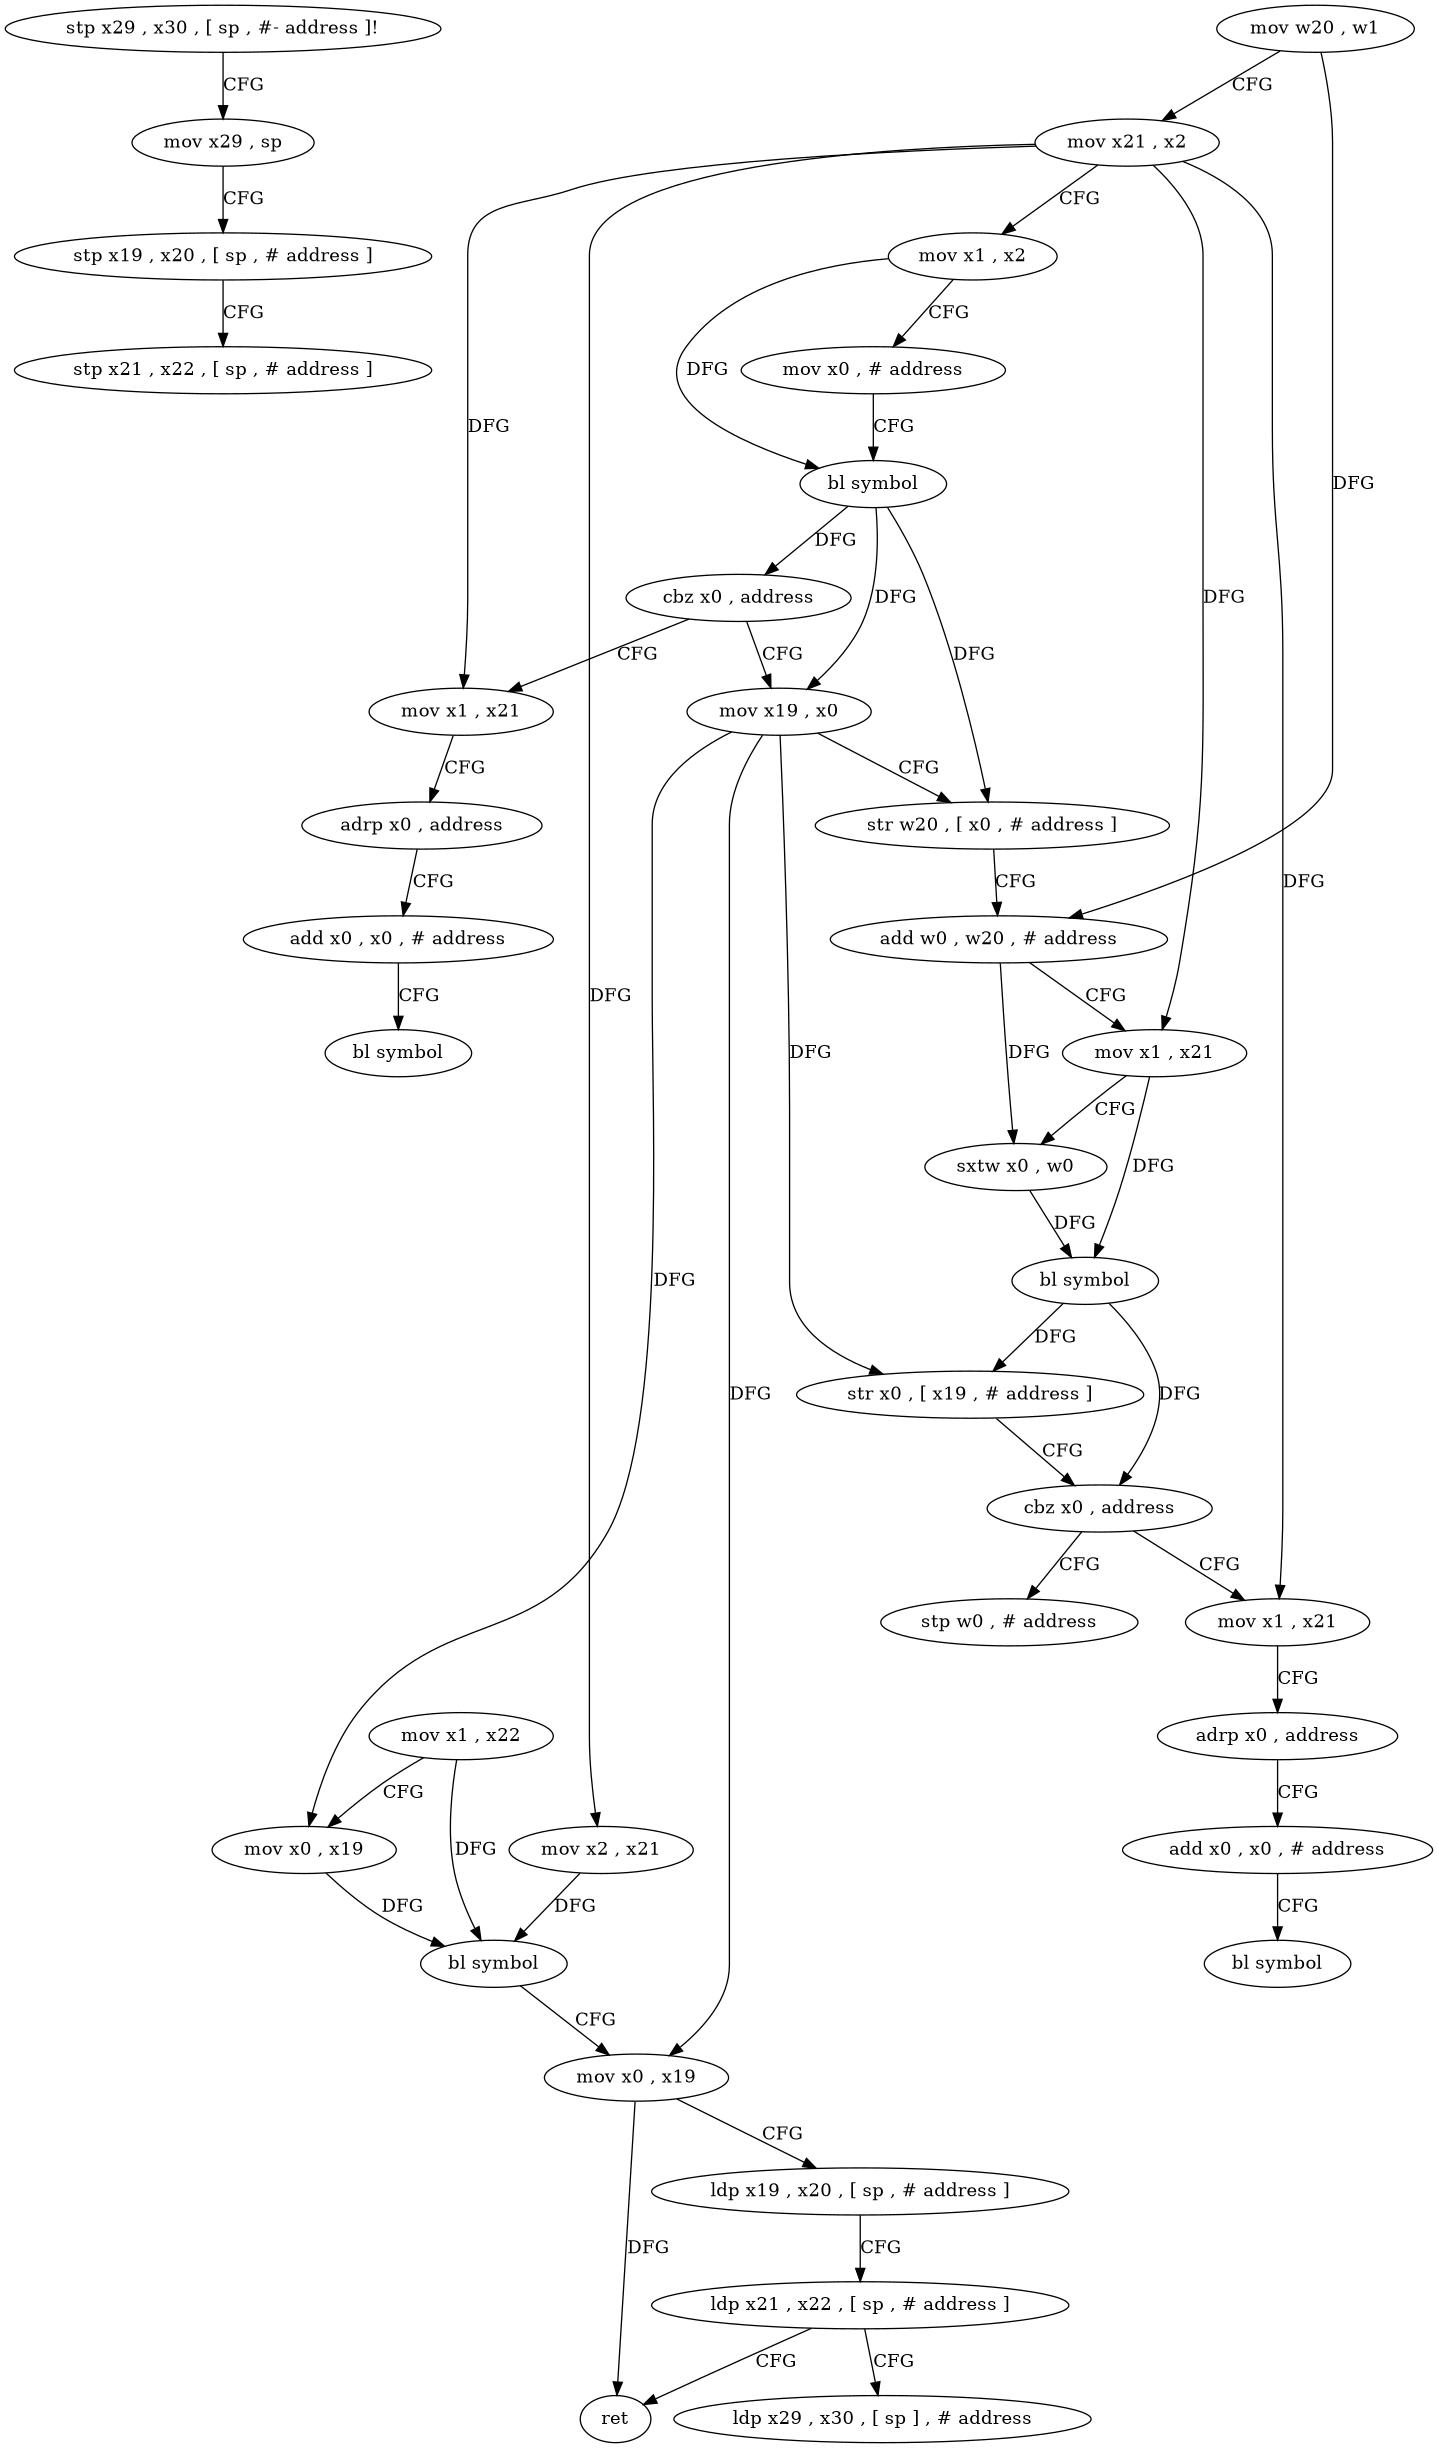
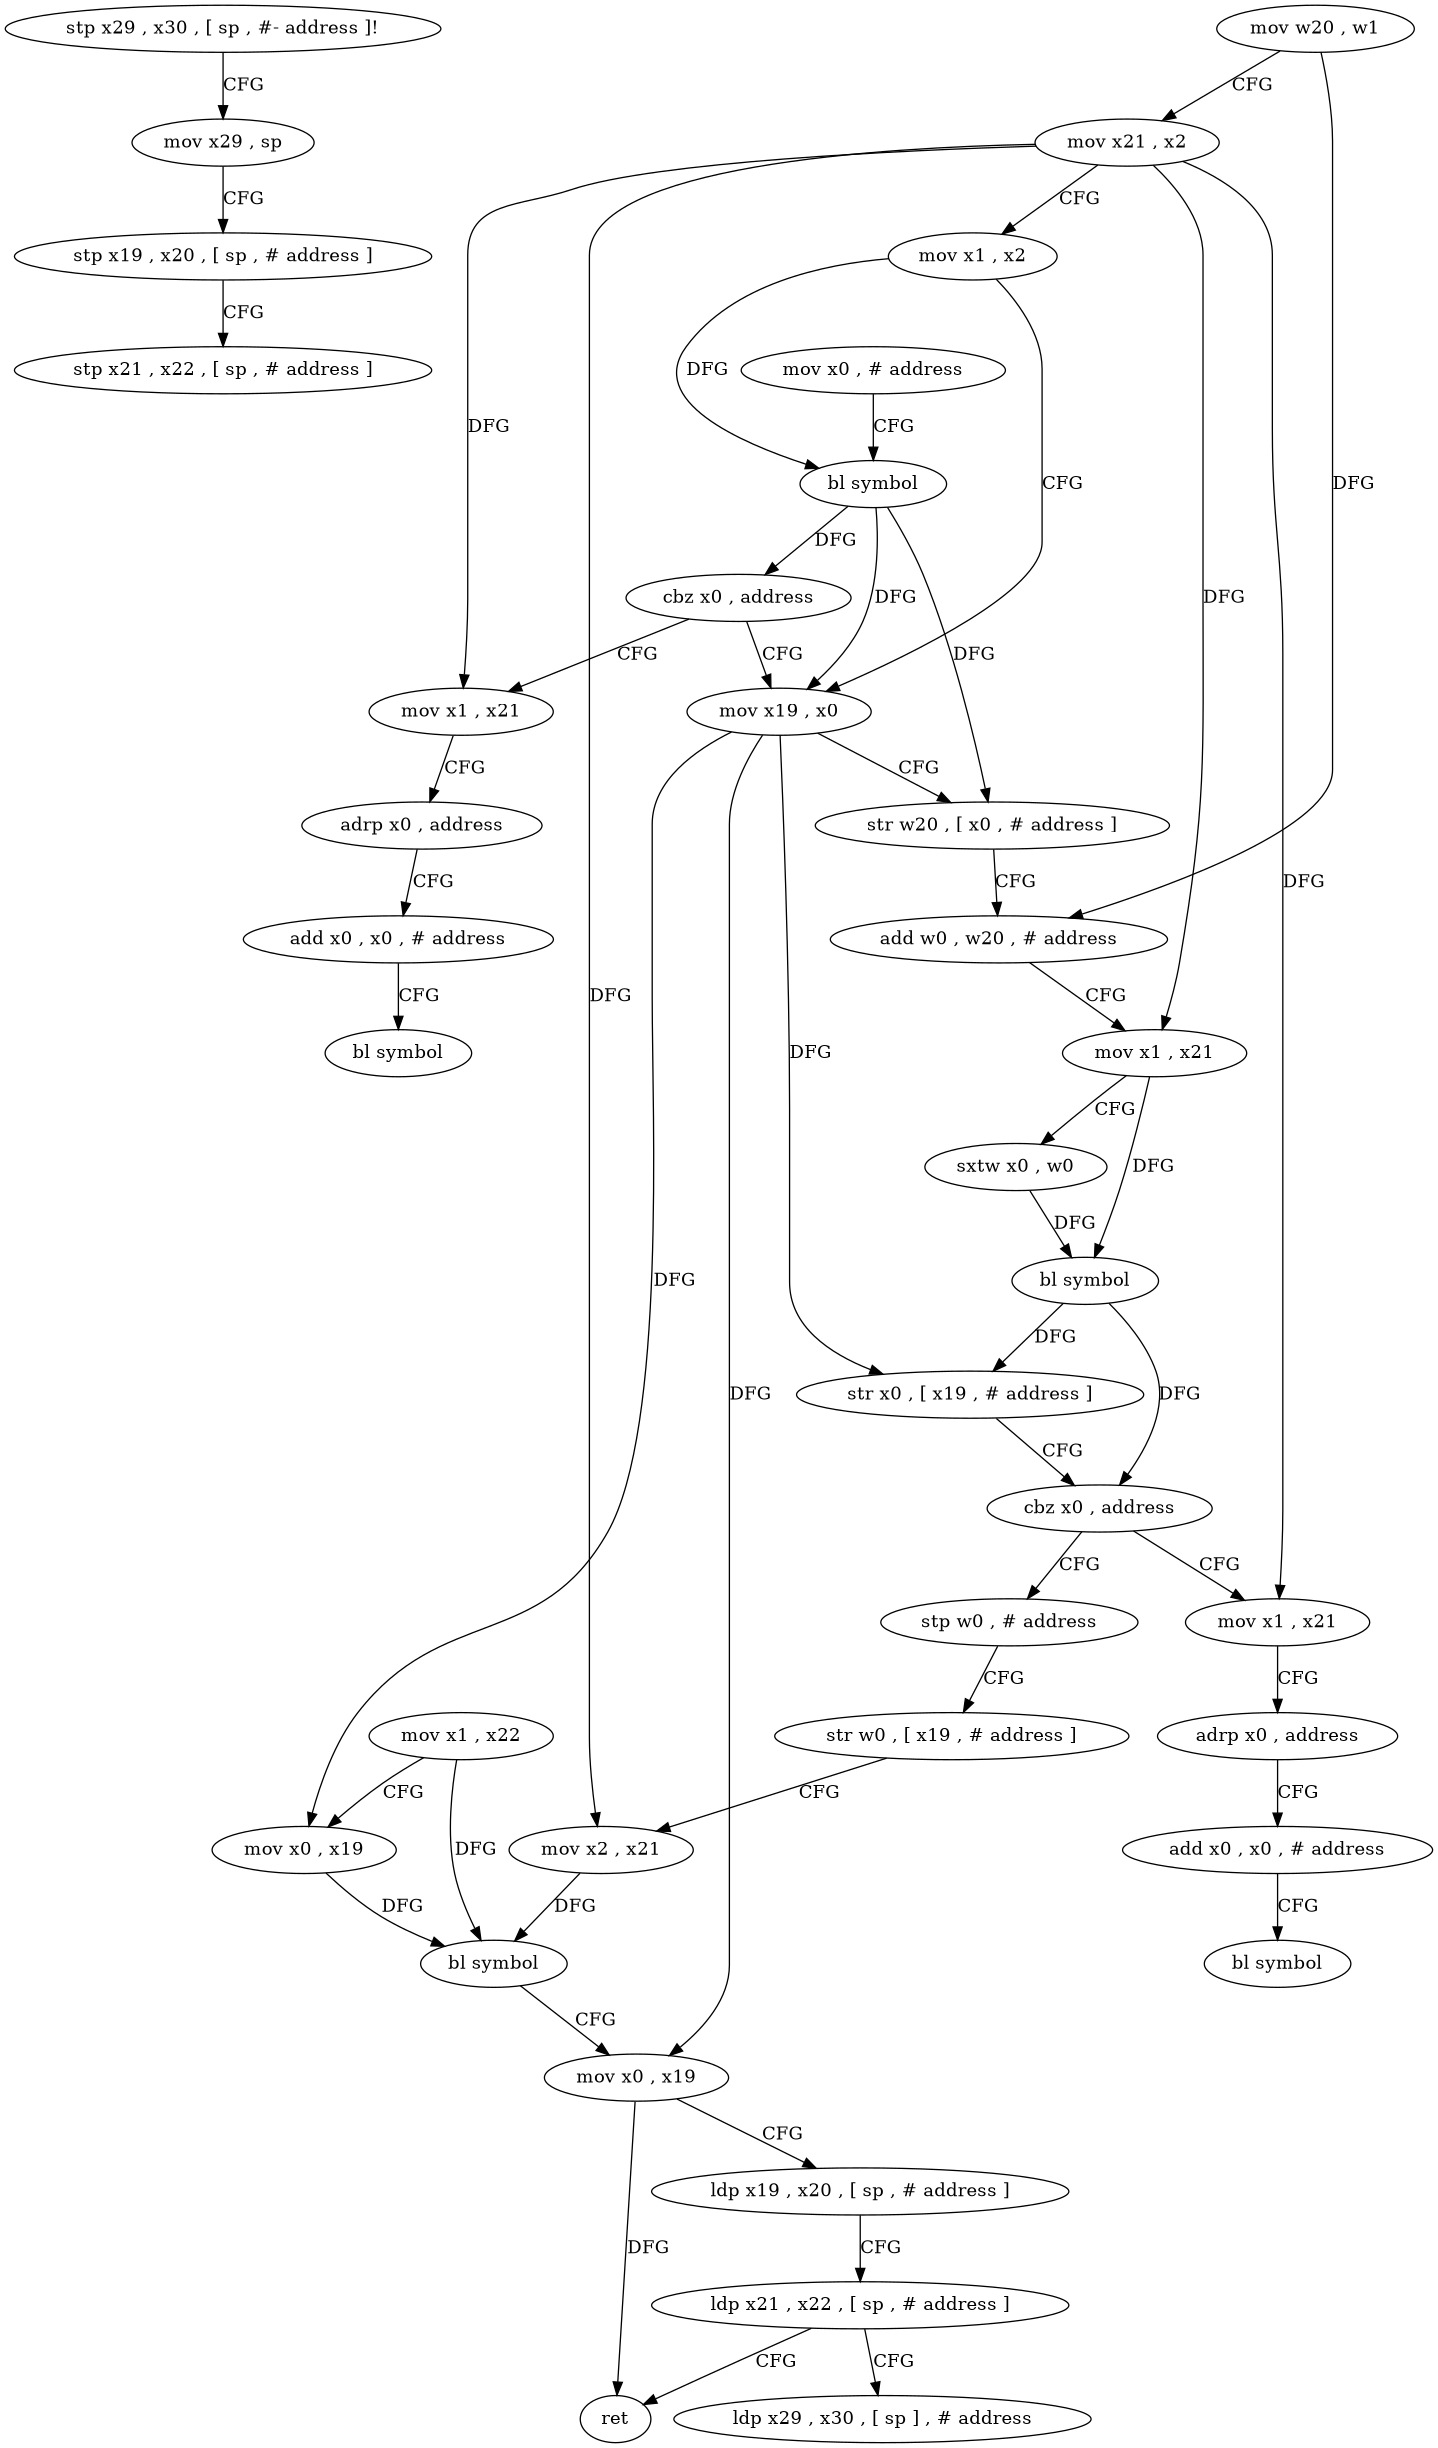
edge "mov x1 , x2" -> "mov x0 , # address": now "mov x1 , x2" -> "mov x19 , x0"
edge "add w0 , w20 , # address" -> "sxtw x0 , w0": removed, label "DFG"
node "str w0 , [ x19 , # address ]": added
